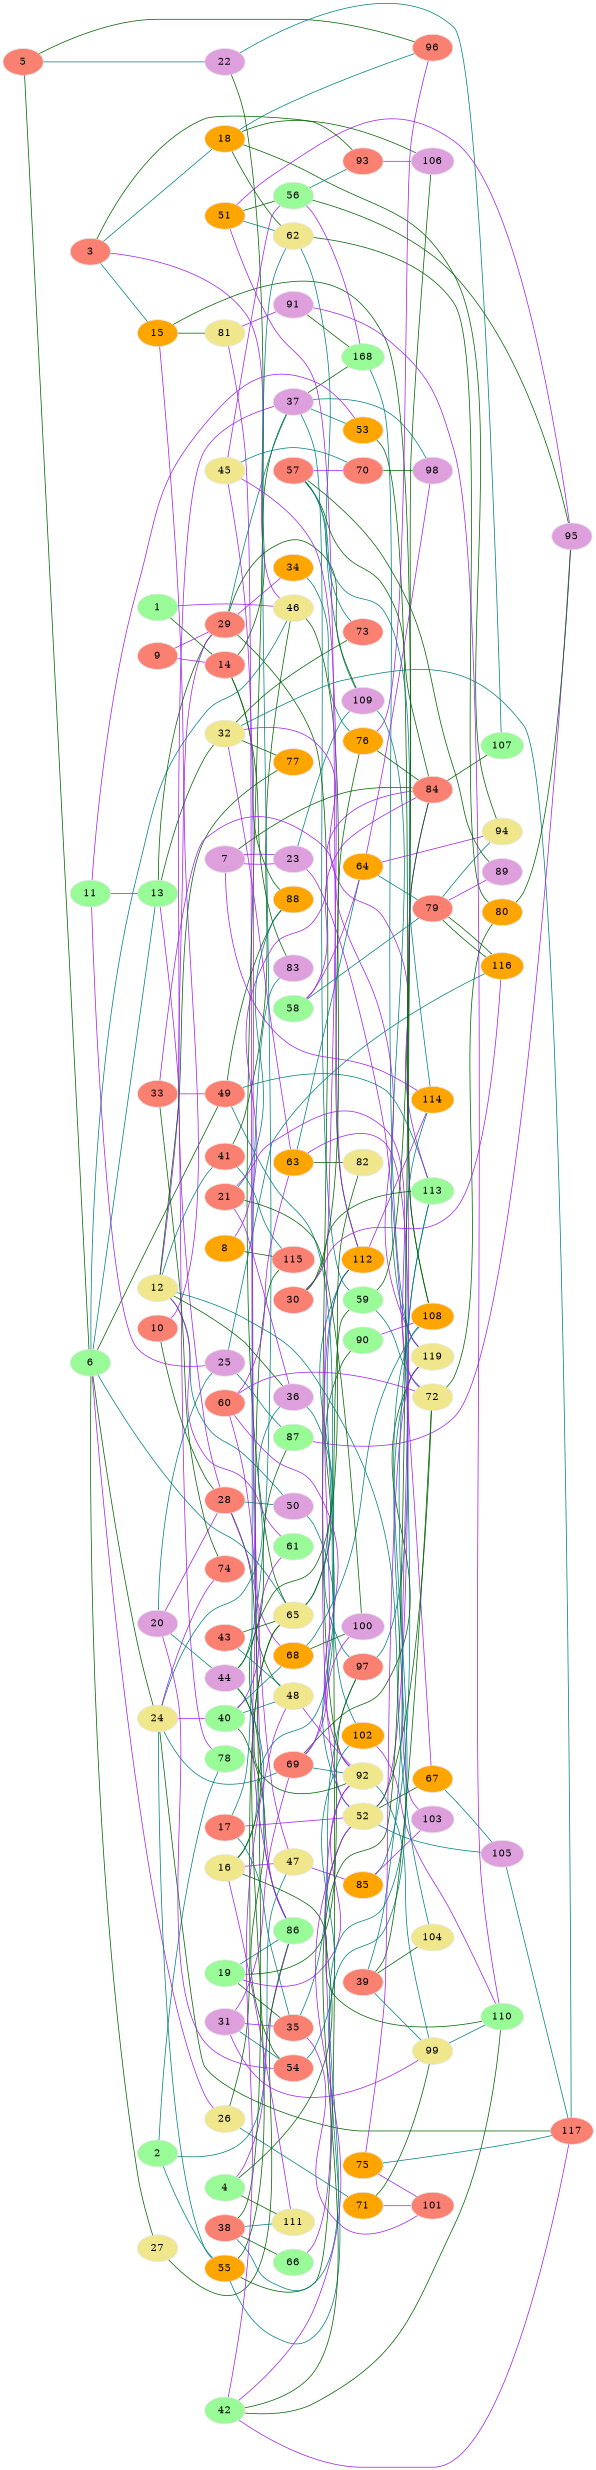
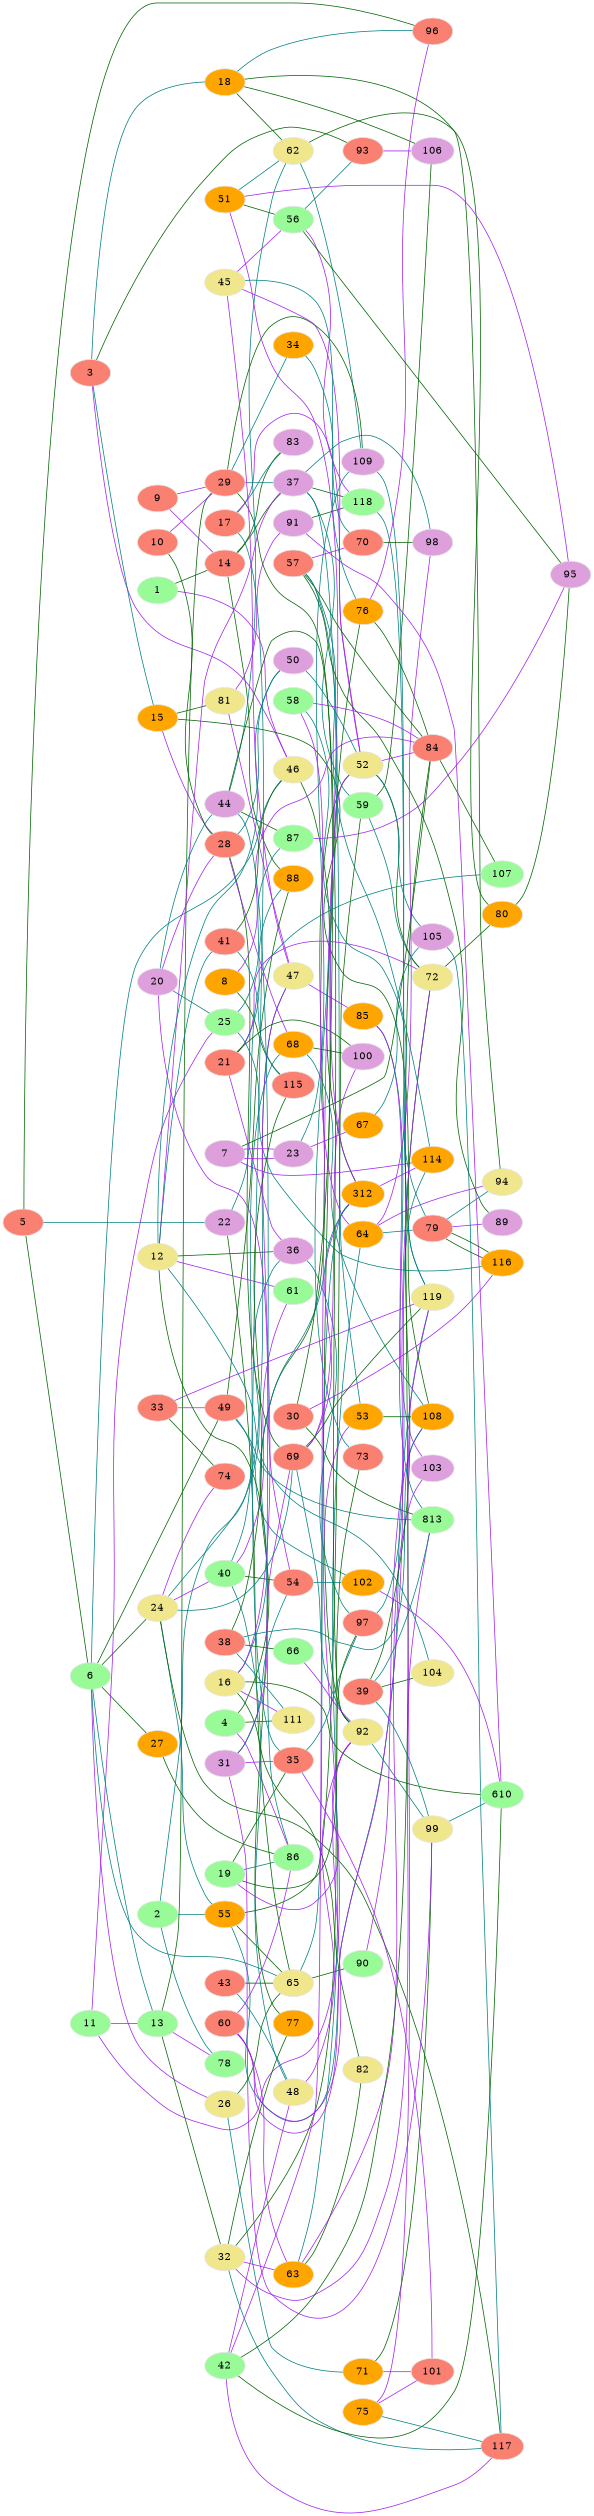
node "168": label "168" -> "118"
edge "34" -- "29": color purple -> teal
edge "81" -- "86": now "81" -- "47"
node "113": label "113" -> "813"
node "112": label "112" -> "312"
node "25": fillcolor plum -> palegreen
edge "28" -- "48": now "28" -- "69"
edge "67" -- "52": removed
node "110": label "110" -> "610"
node "27": fillcolor khaki -> orange
